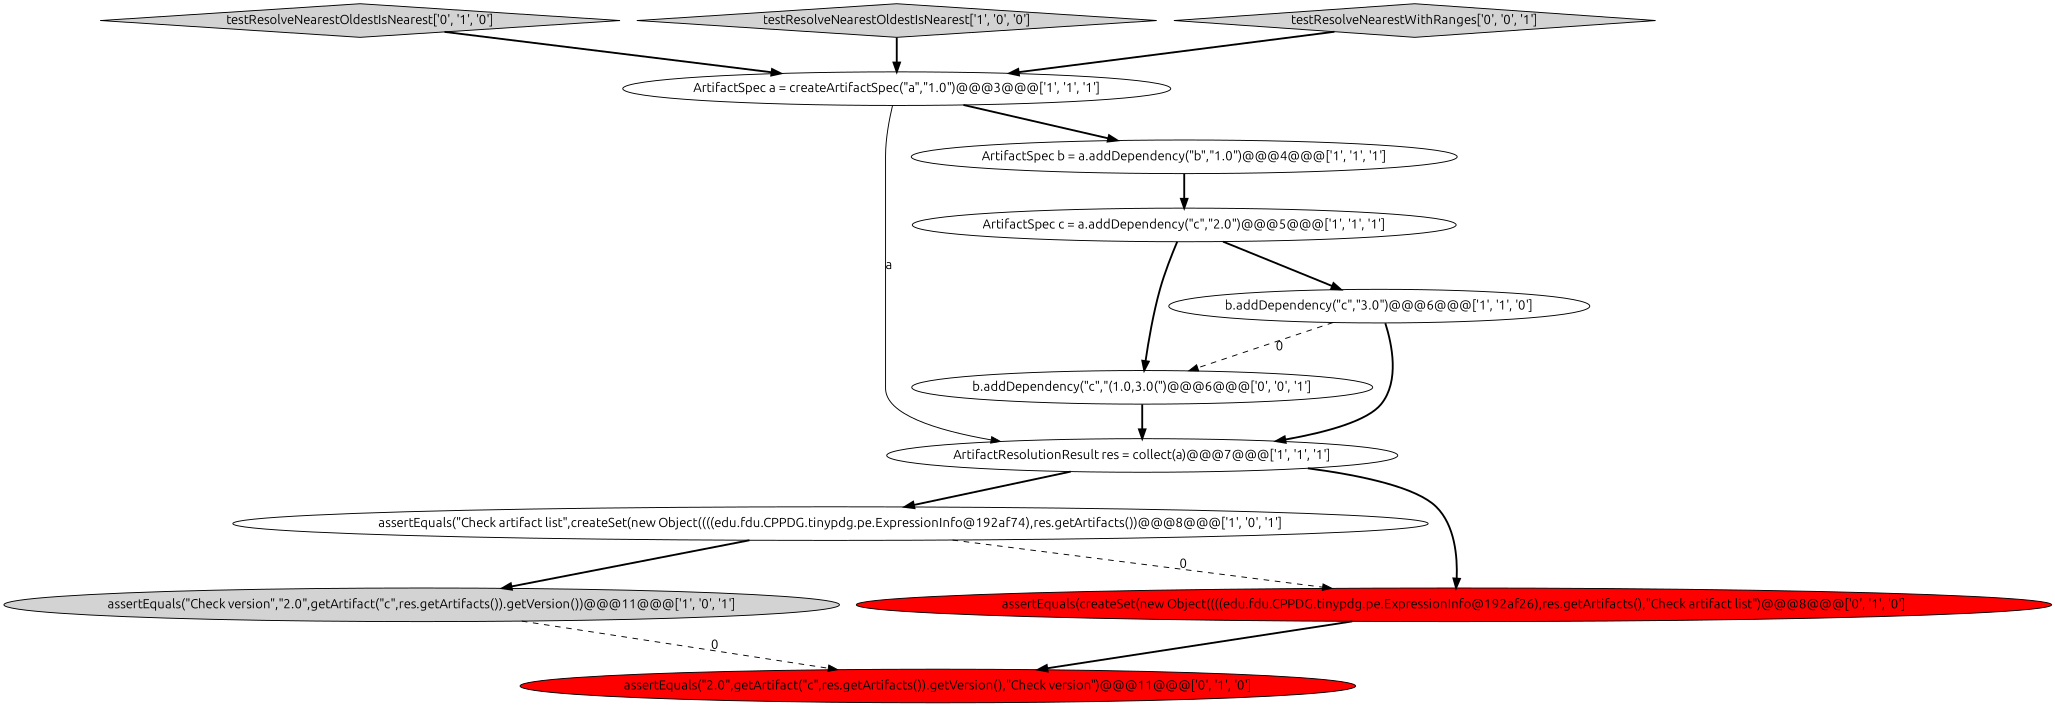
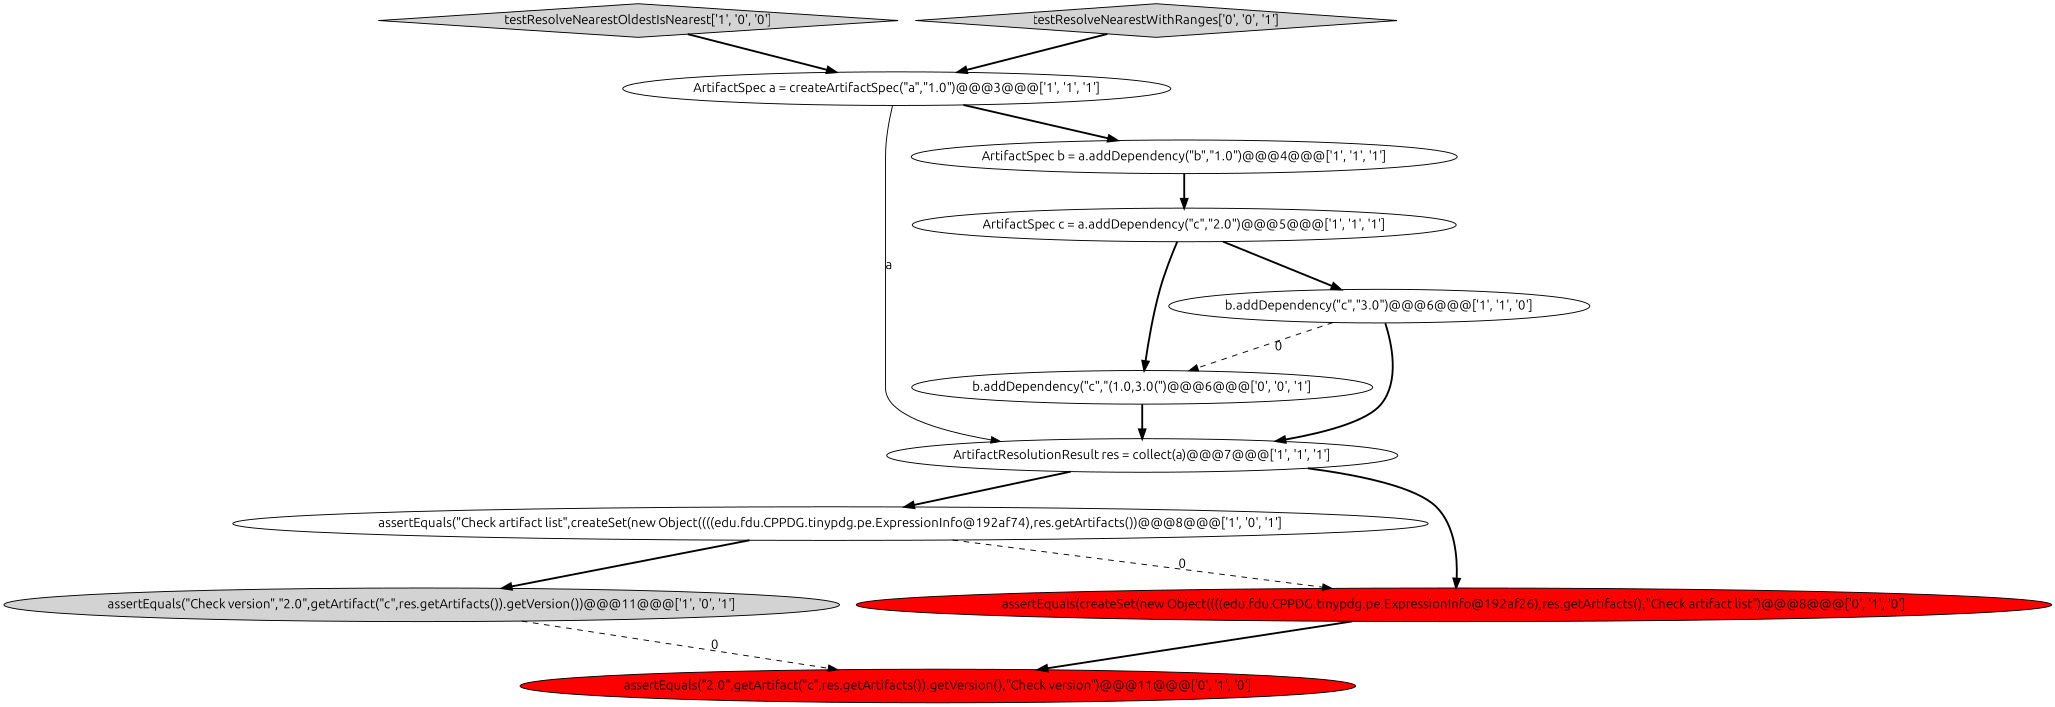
node "testResolveNearestOldestIsNearest['0', '1', '0']": removed
